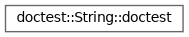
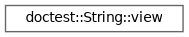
node "doctest::String::doctest": label "doctest::String::doctest" -> "doctest::String::view"
